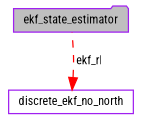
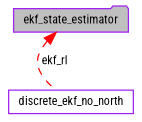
edge "ekf_state_estimator" -> "discrete_ekf_no_north": reversed
